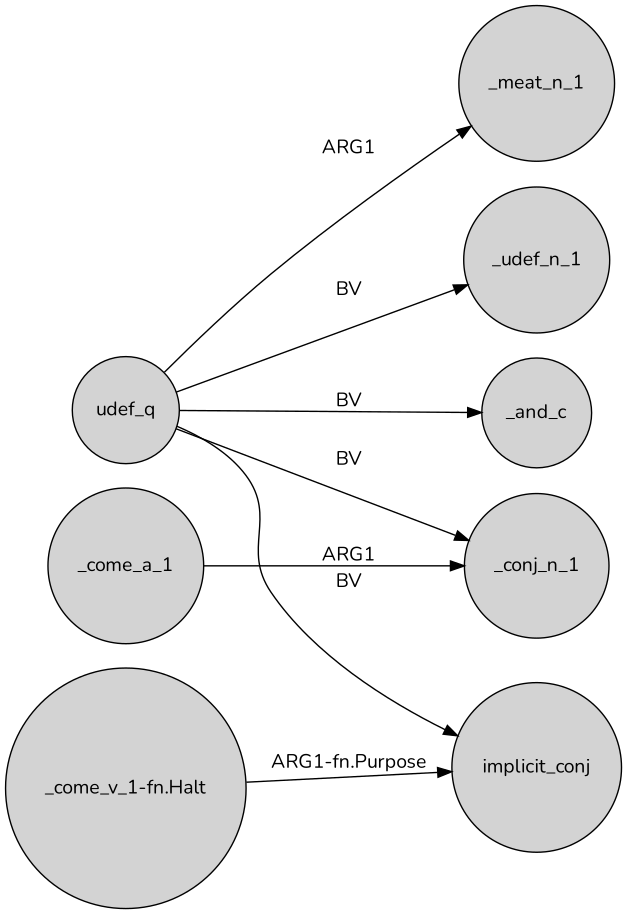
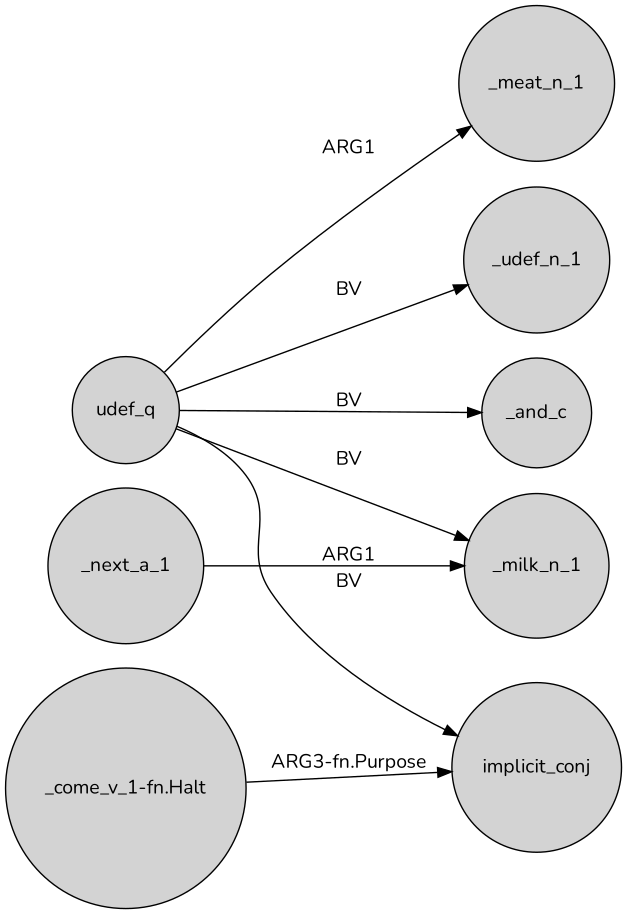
node "_come_a_1": label "_come_a_1" -> "_next_a_1"
node "_conj_n_1": label "_conj_n_1" -> "_milk_n_1"
edge "_come_v_1-fn.Halt" -> "implicit_conj": label "ARG1-fn.Purpose" -> "ARG3-fn.Purpose"
